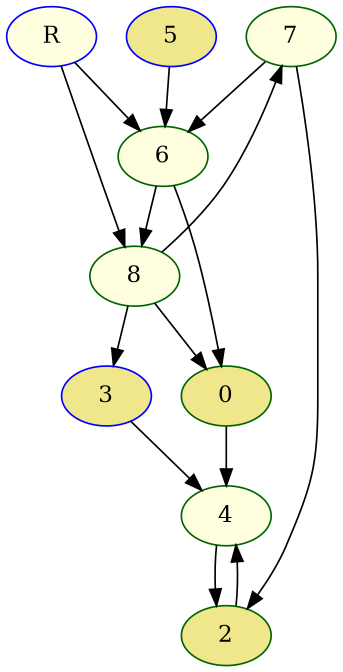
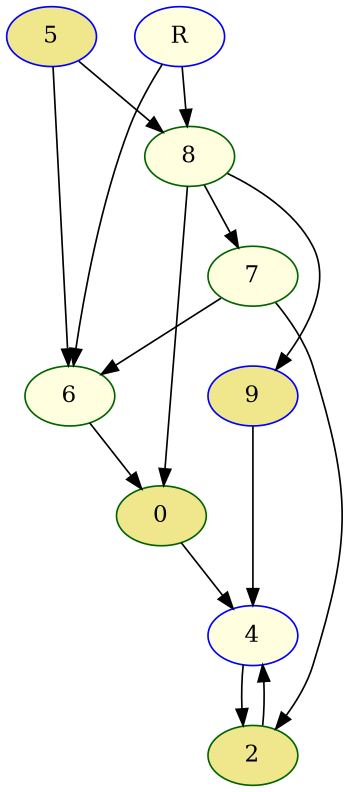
edge "6" -> "8": now "5" -> "8"
node "3": label "3" -> "9"
node "4": color darkgreen -> blue
